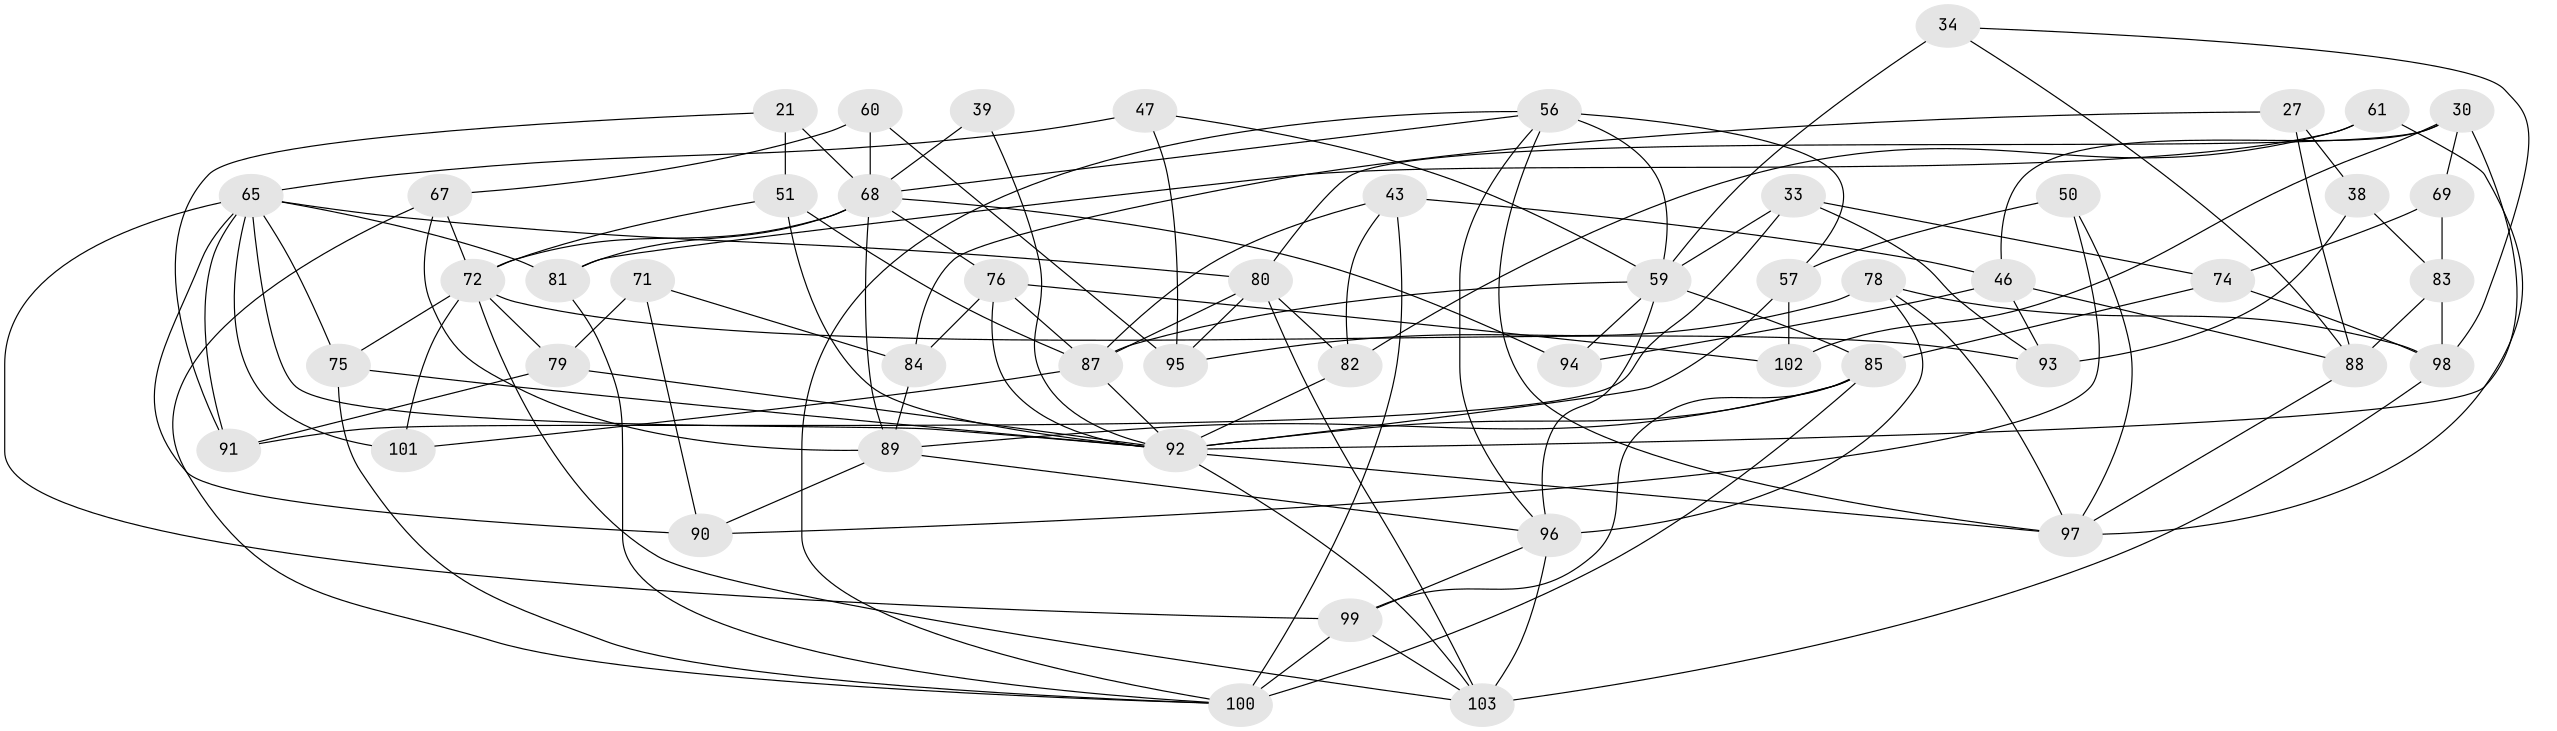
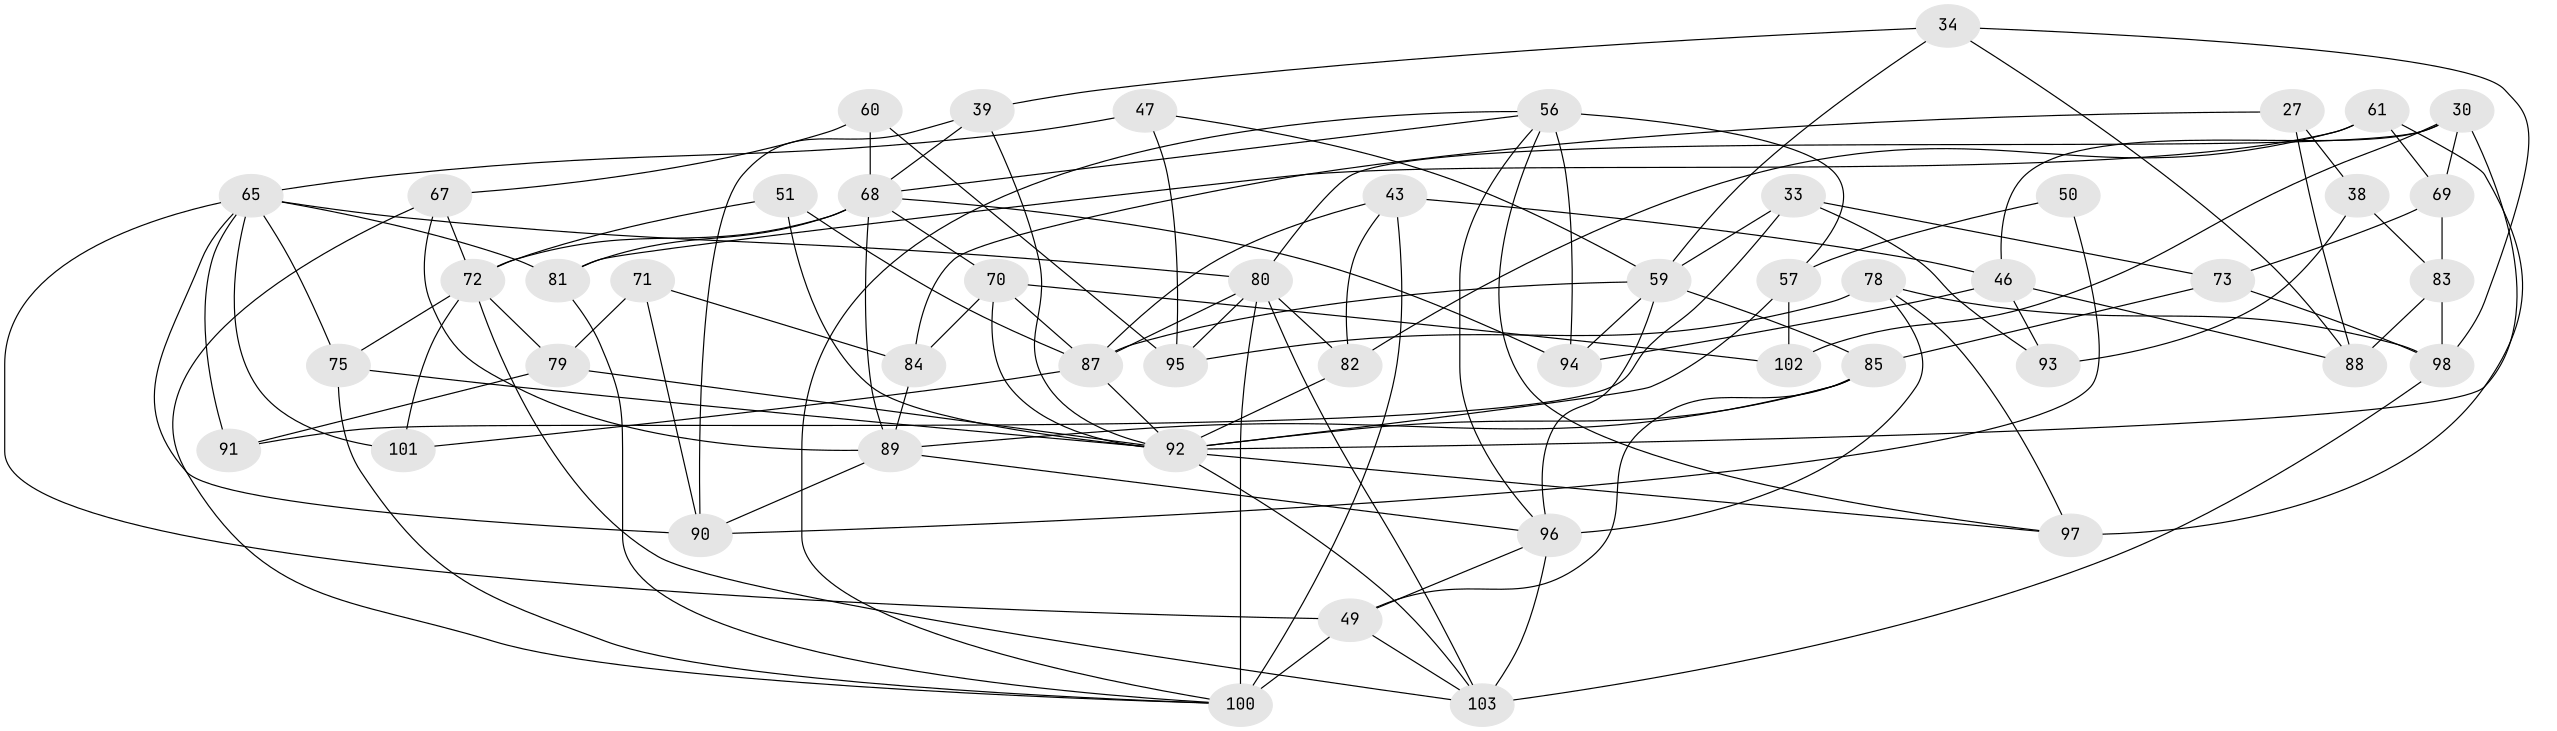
edge "34" -- "39": added
node "21": removed
edge "61" -- "69": added
edge "56" -- "59": now "56" -- "94"
edge "39" -- "90": added
node "76": label "76" -> "70"
node "74": label "74" -> "73"
edge "72" -- "93": removed
edge "50" -- "97": removed
edge "65" -- "92": removed
edge "88" -- "97": removed
edge "85" -- "100": now "80" -- "100"
node "99": label "99" -> "49"
